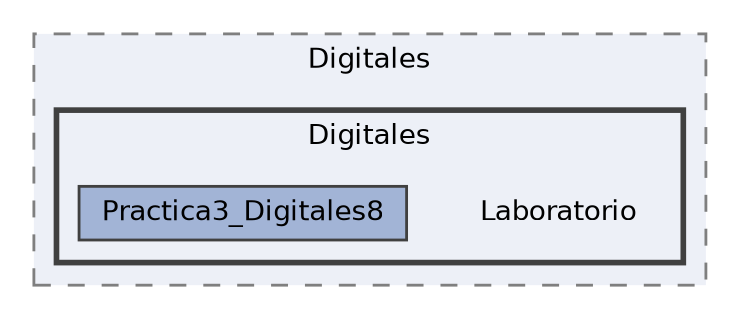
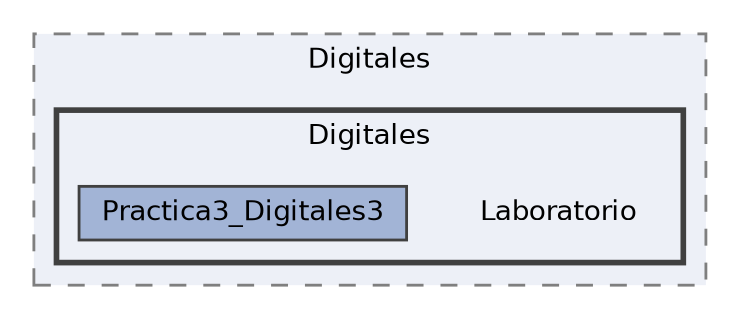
node "Practica3_Digitales8": label "Practica3_Digitales8" -> "Practica3_Digitales3"
